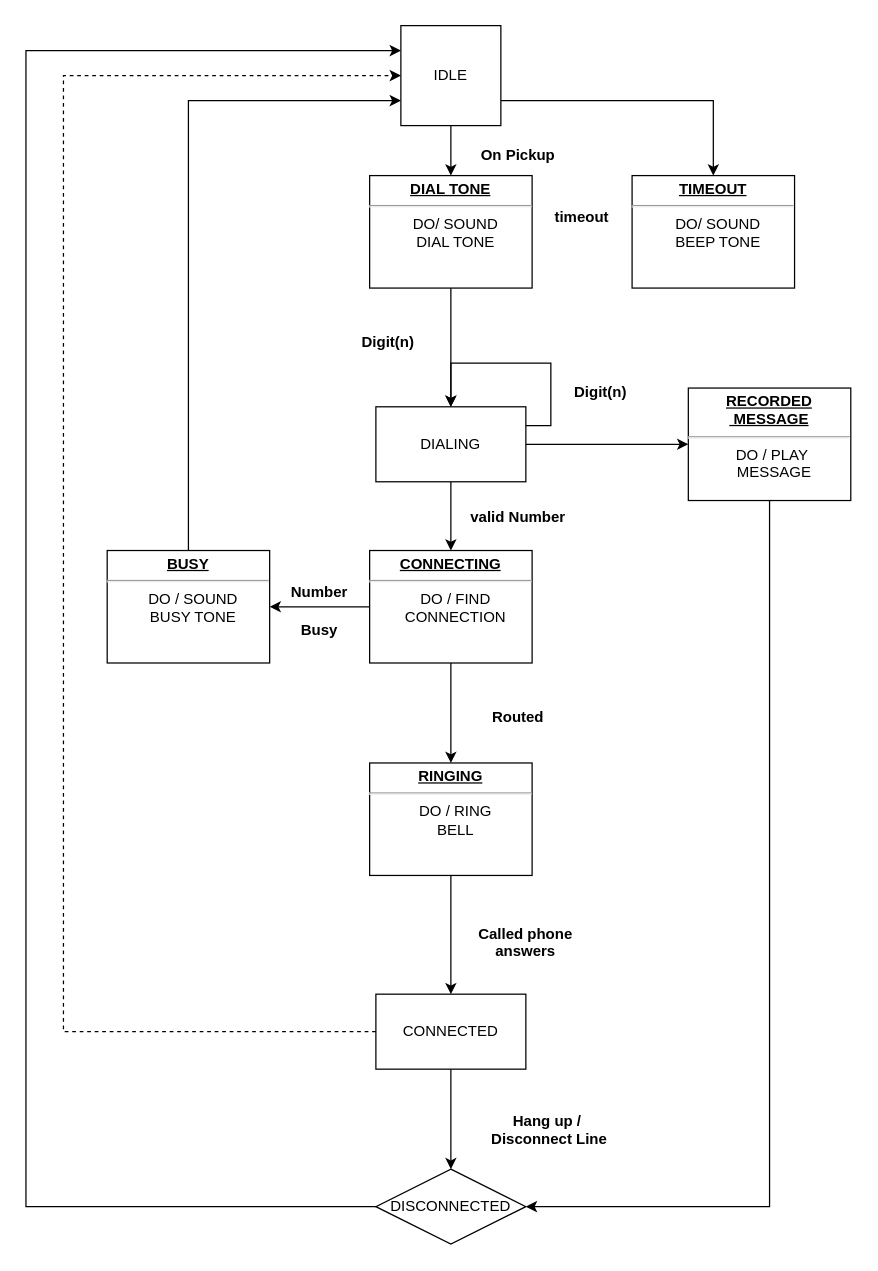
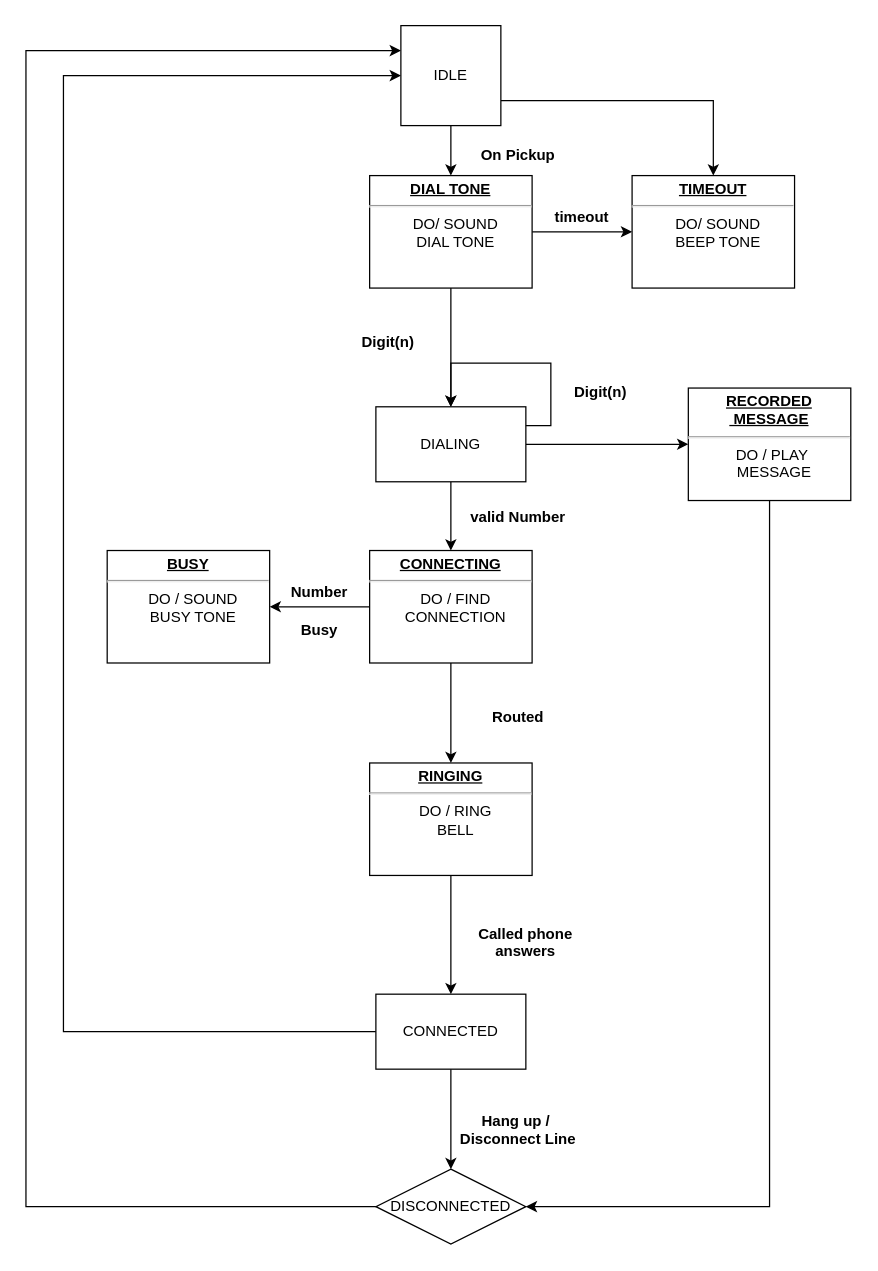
edge "BUSY DO / SOUND BUSY TONE" -> "IDLE": removed
edge "DIAL TONE DO/ SOUND DIAL TONE" -> "TIMEOUT DO/ SOUND BEEP TONE": added
edge "CONNECTED" -> "IDLE": style dashed -> solid
node "Hang up / Disconnect Line": moved (549, 1129) -> (518, 1129)
